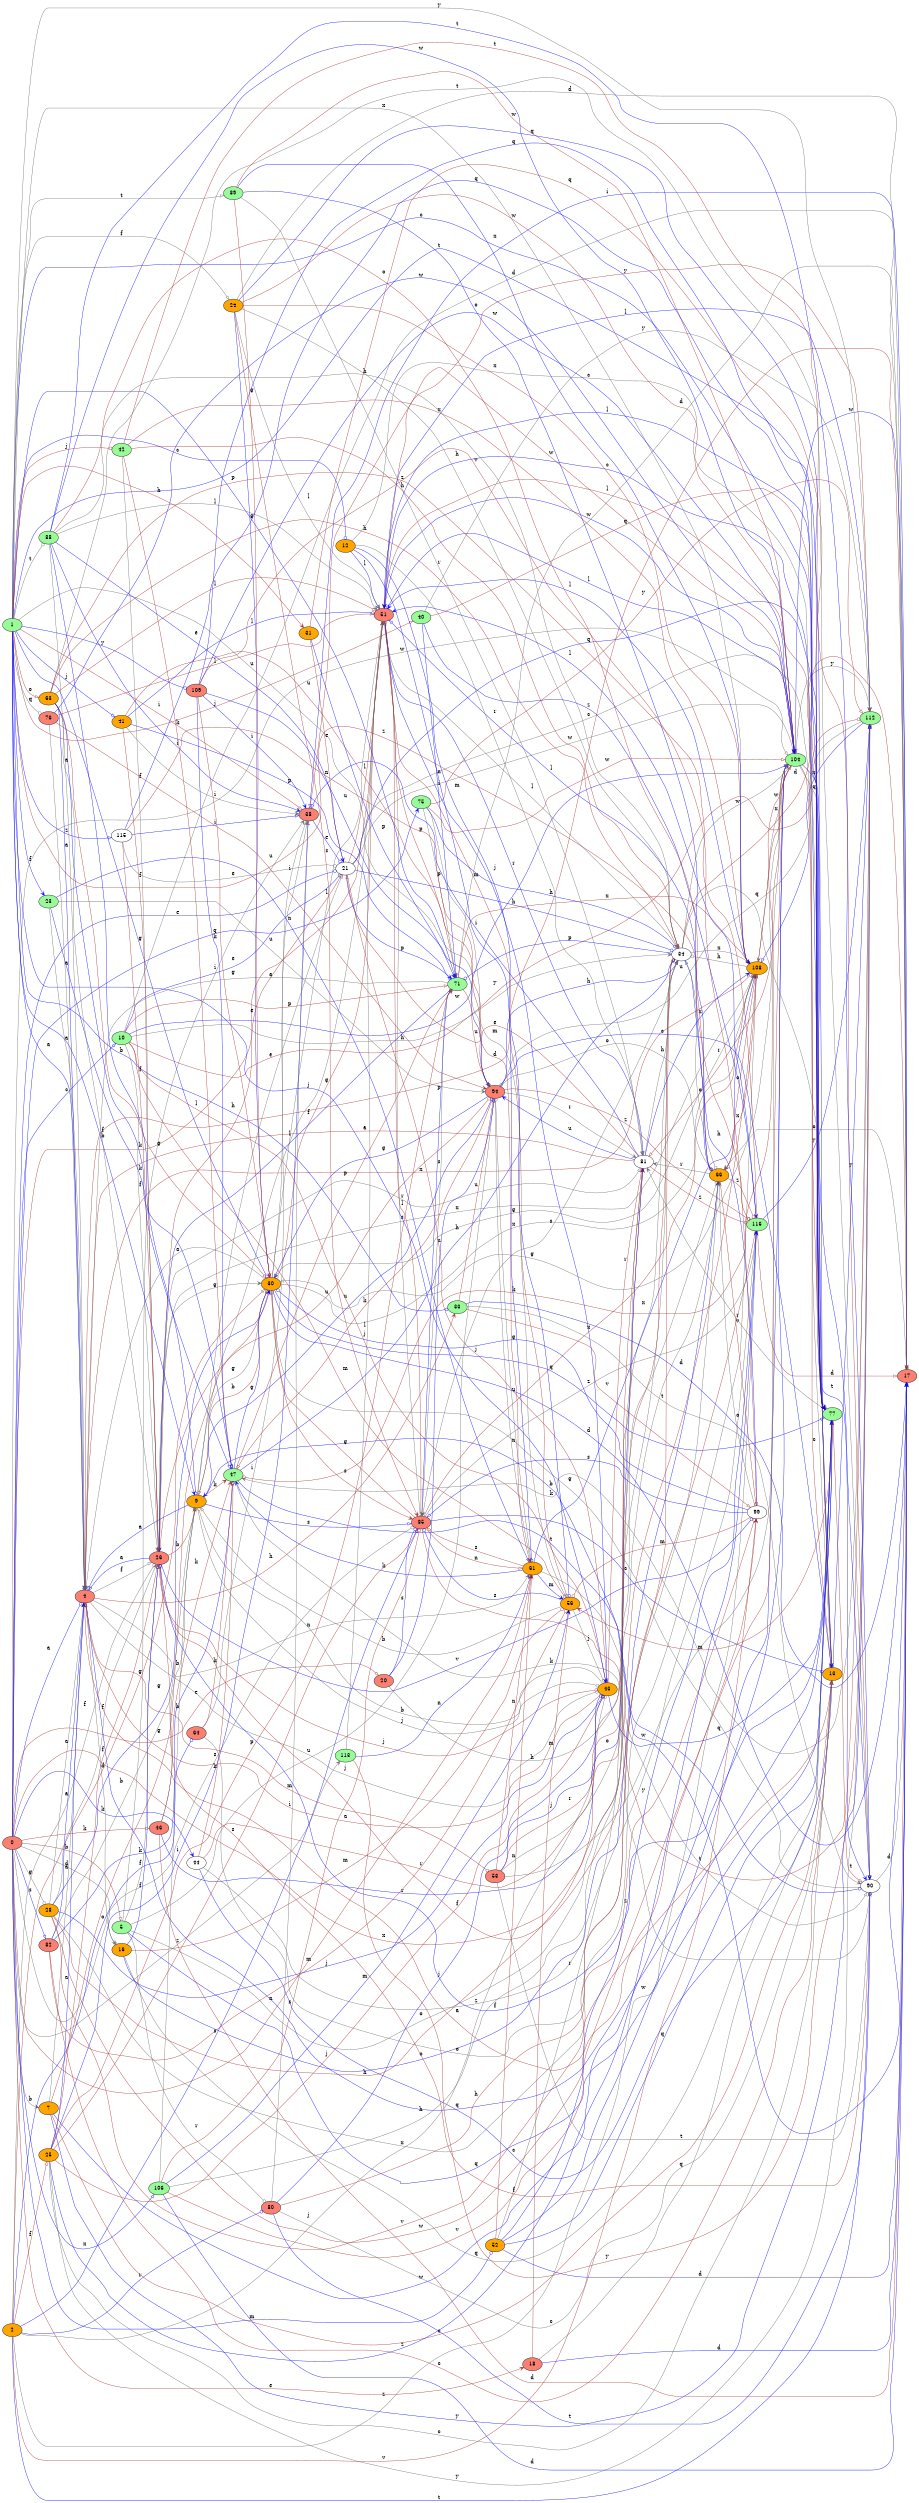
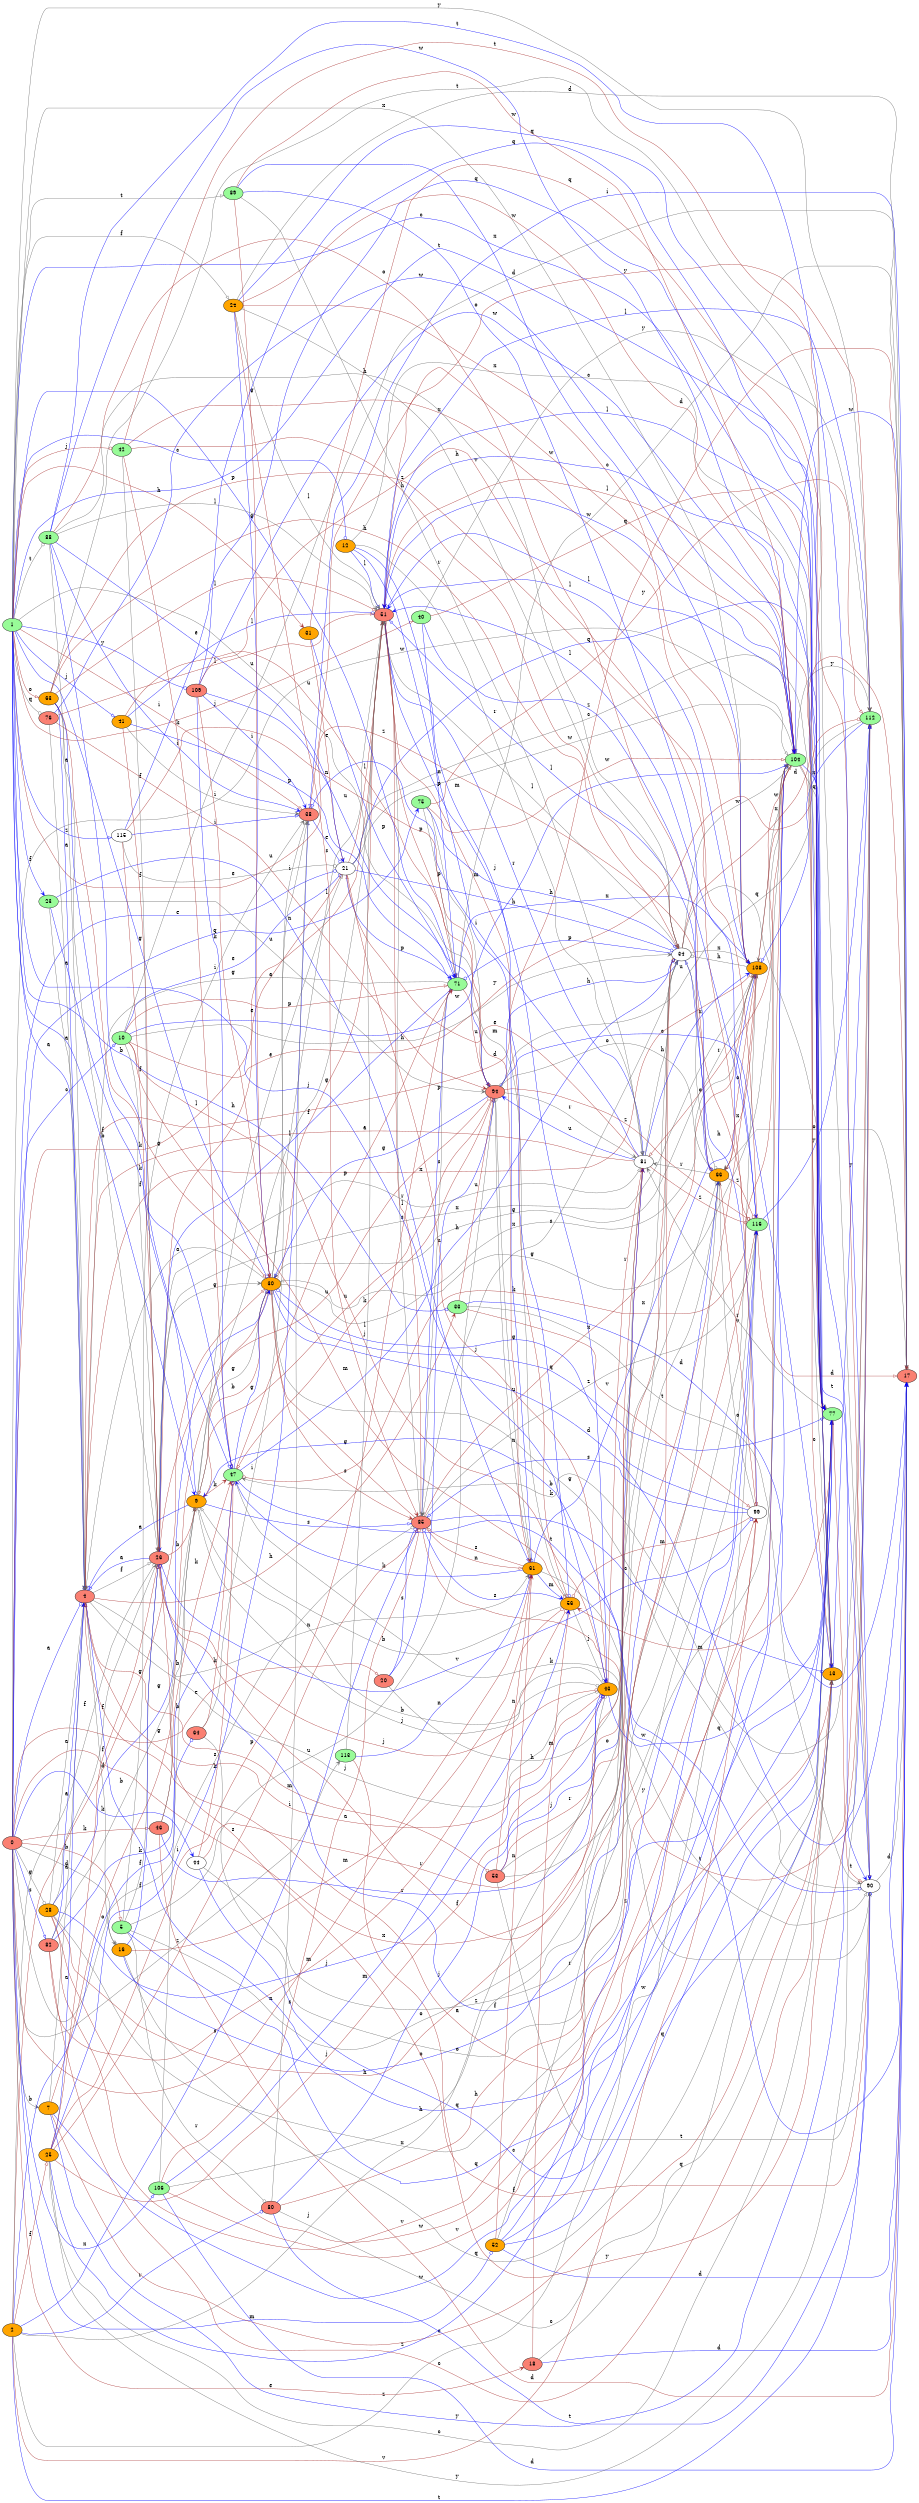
edge "40" -> "71": label "i" -> "p"
edge "71" -> "108": color brown -> blue
edge "9" -> "94": color blue -> brown
